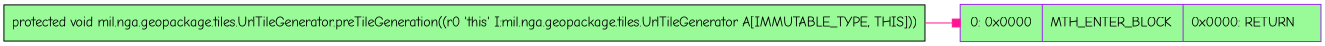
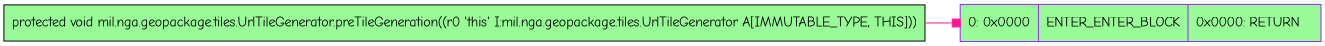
node "0: 0x0000": text "MTH_ENTER_BLOCK" -> "ENTER_ENTER_BLOCK"
